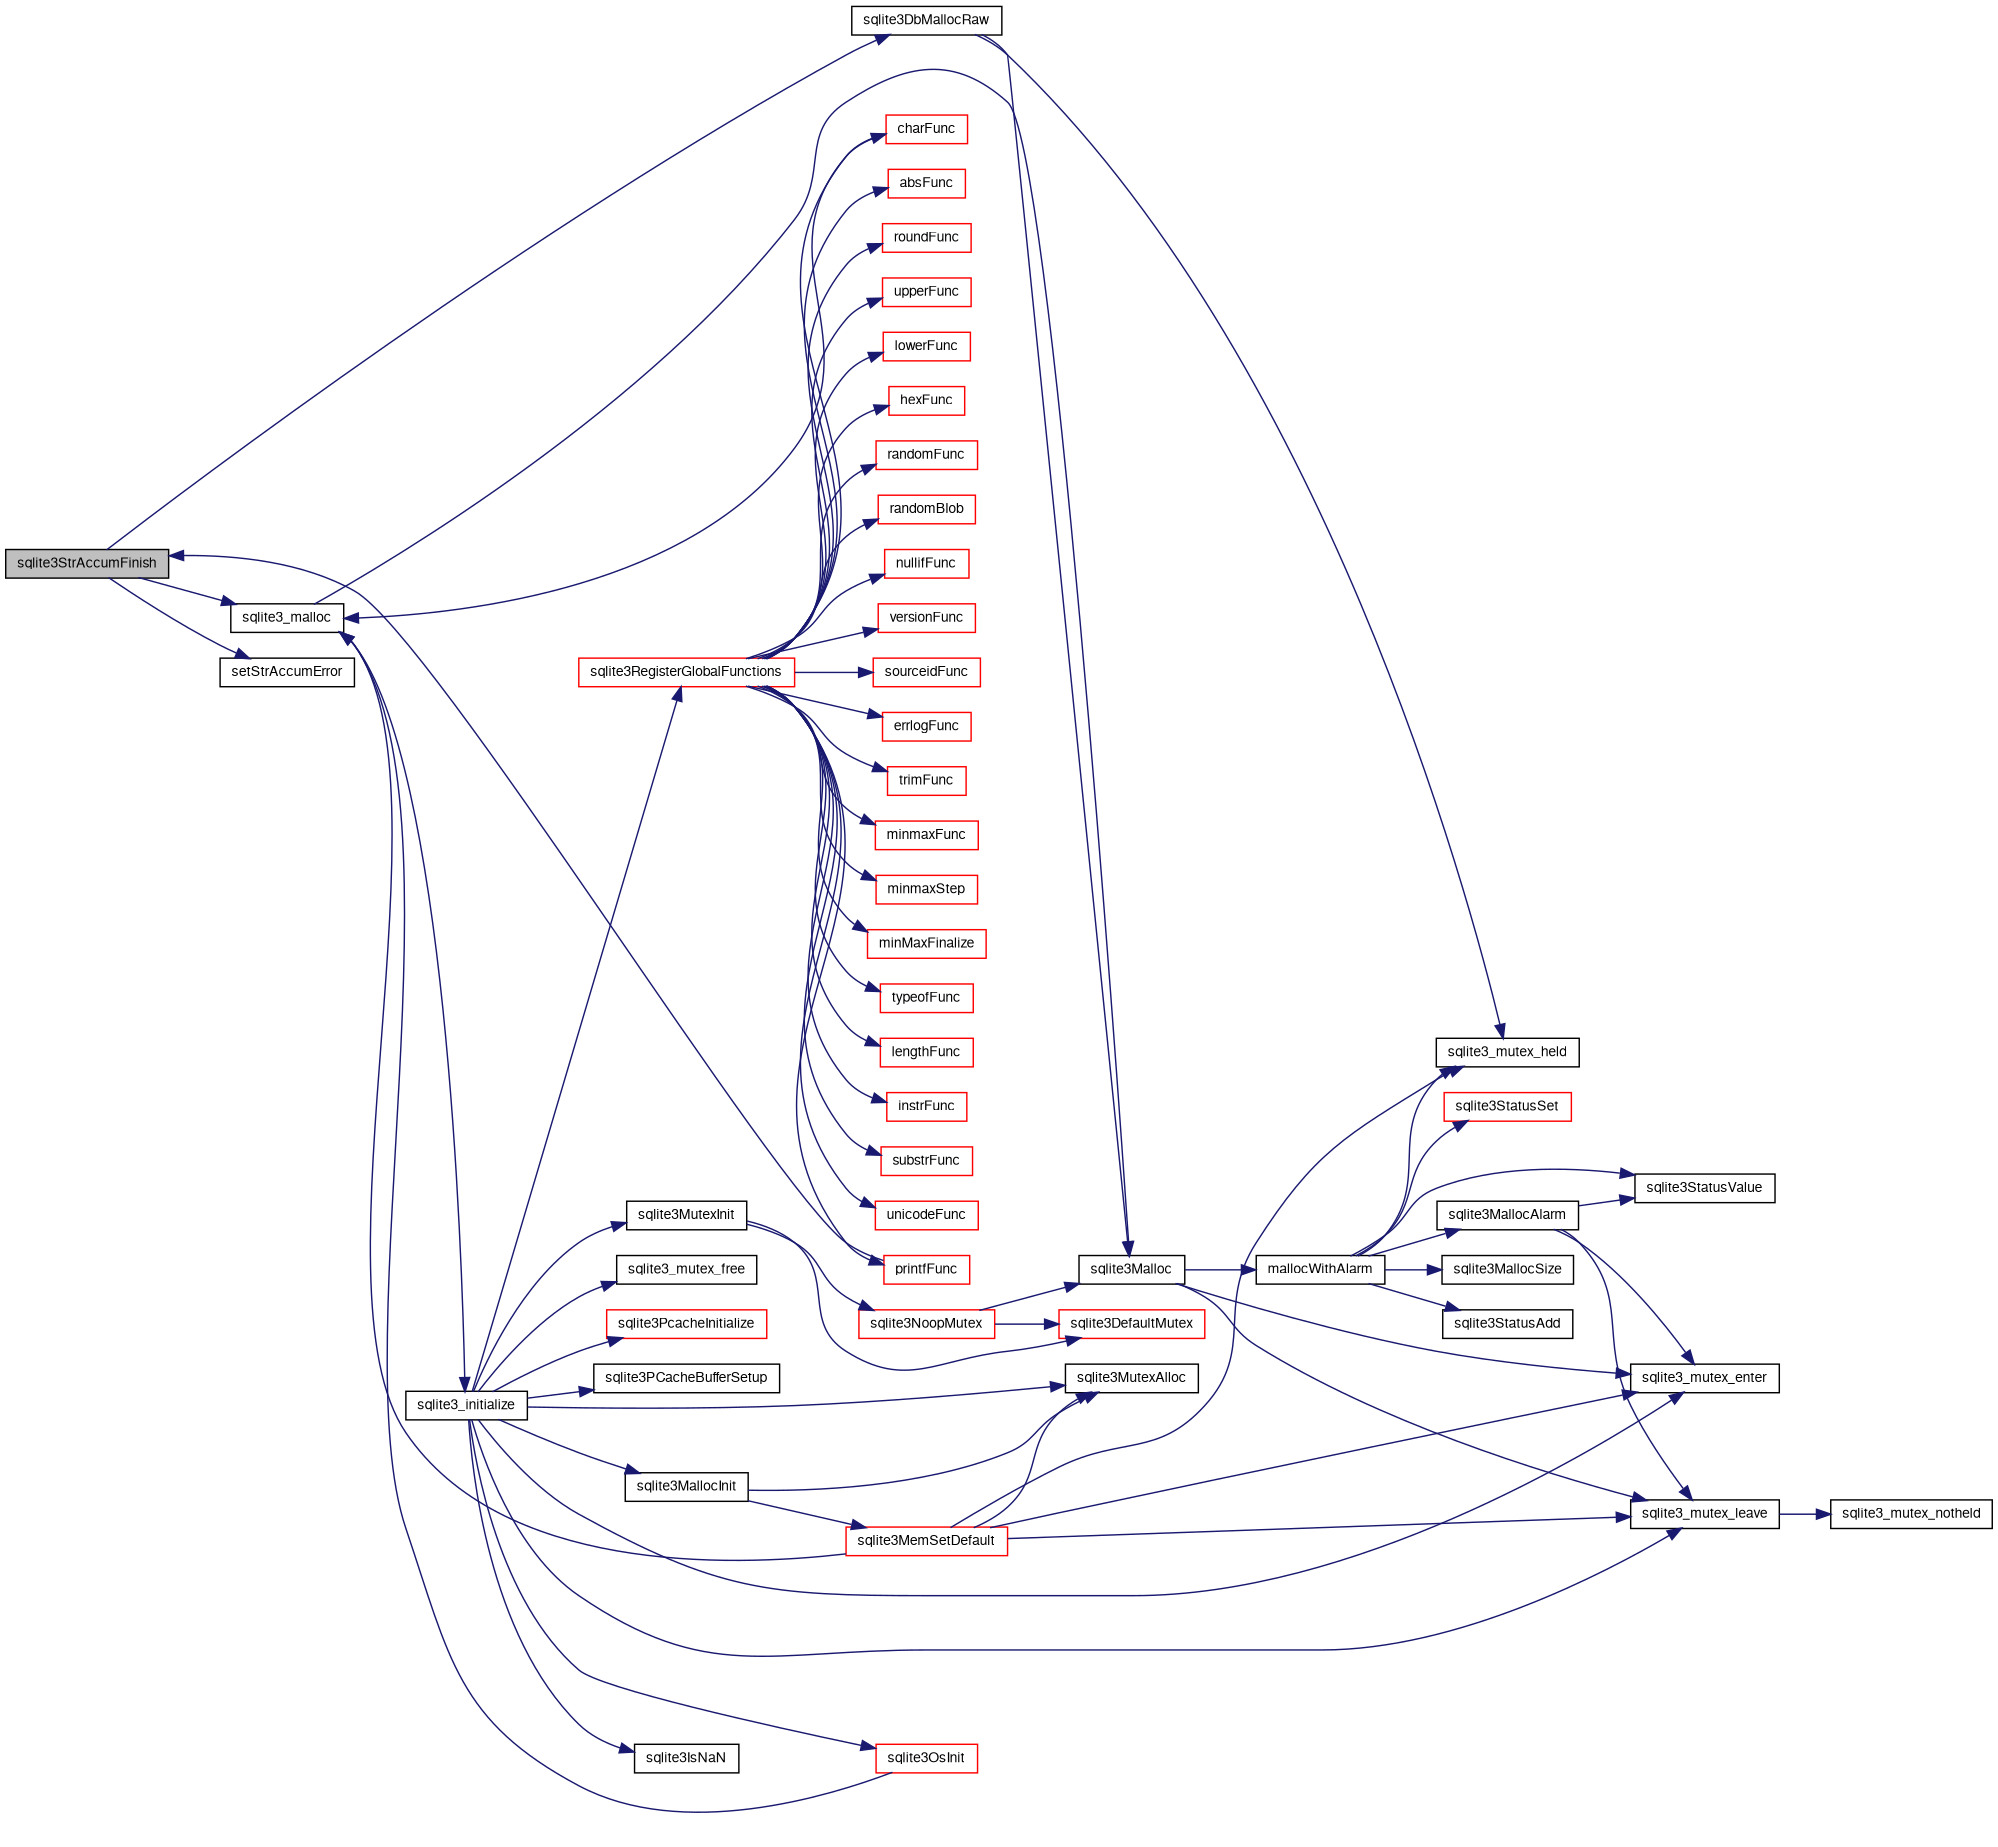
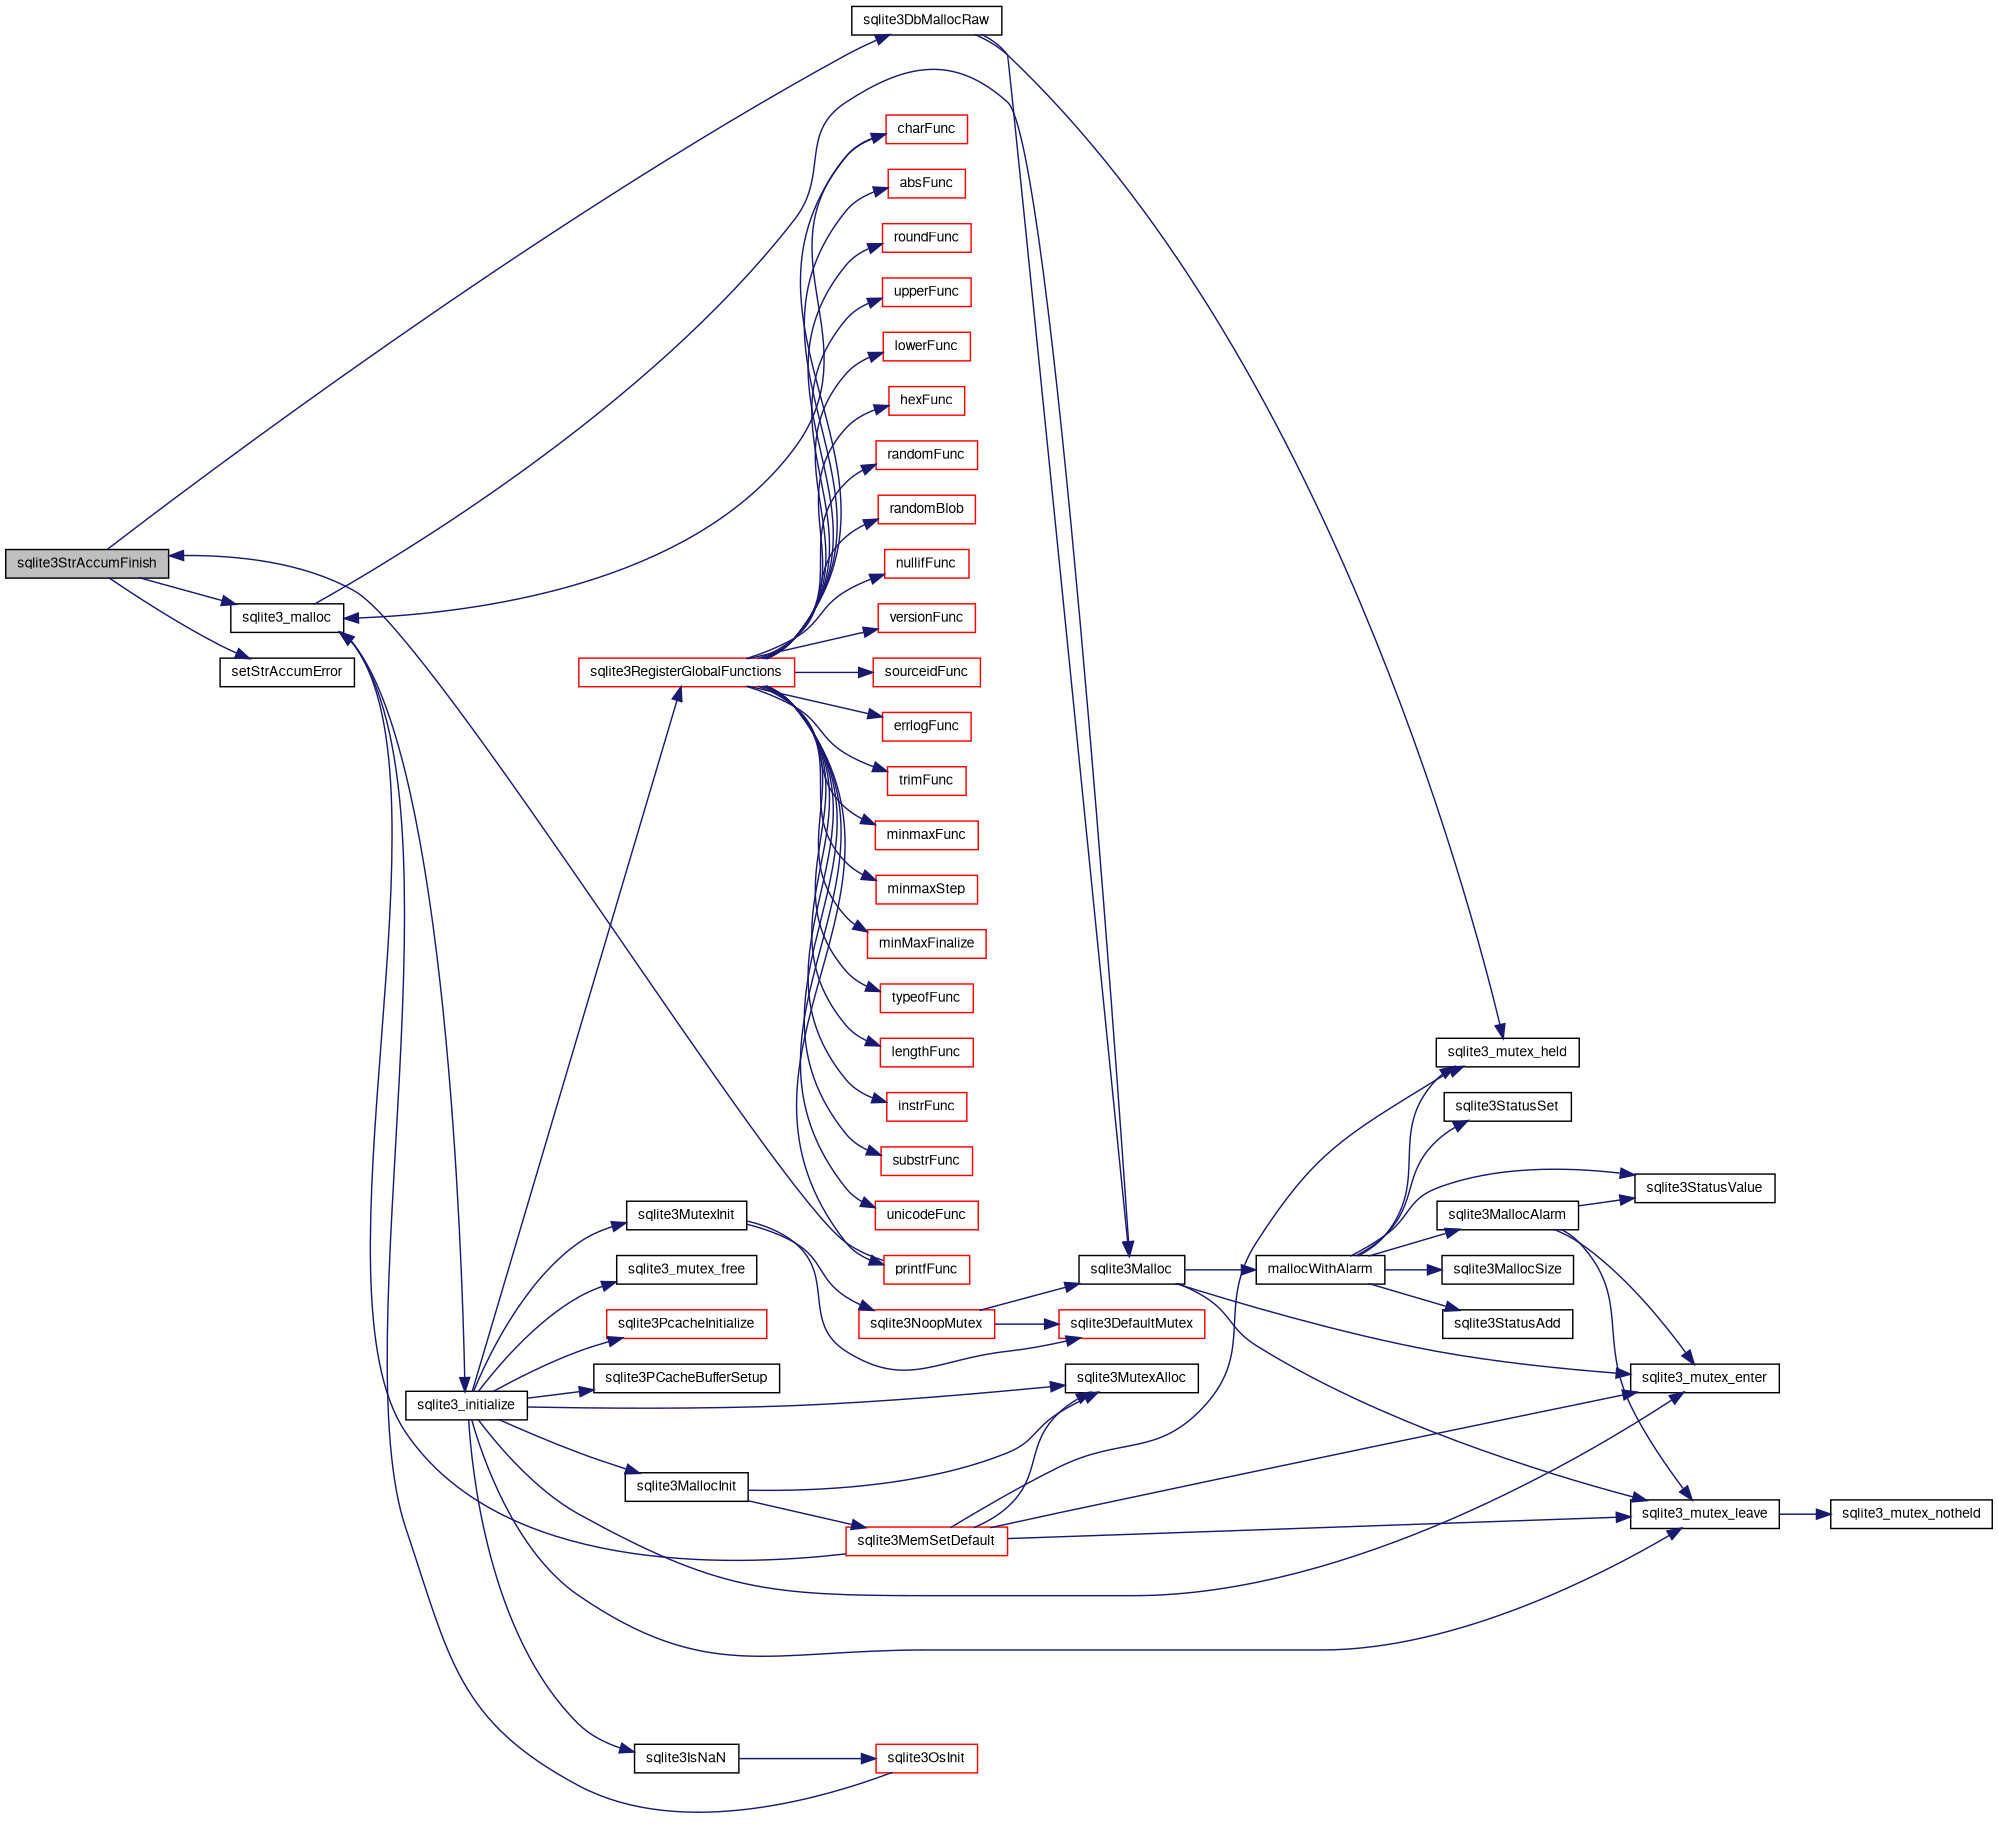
node "sqlite3StatusSet": color red -> black
edge "sqlite3_initialize" -> "sqlite3OsInit": now "sqlite3IsNaN" -> "sqlite3OsInit"
